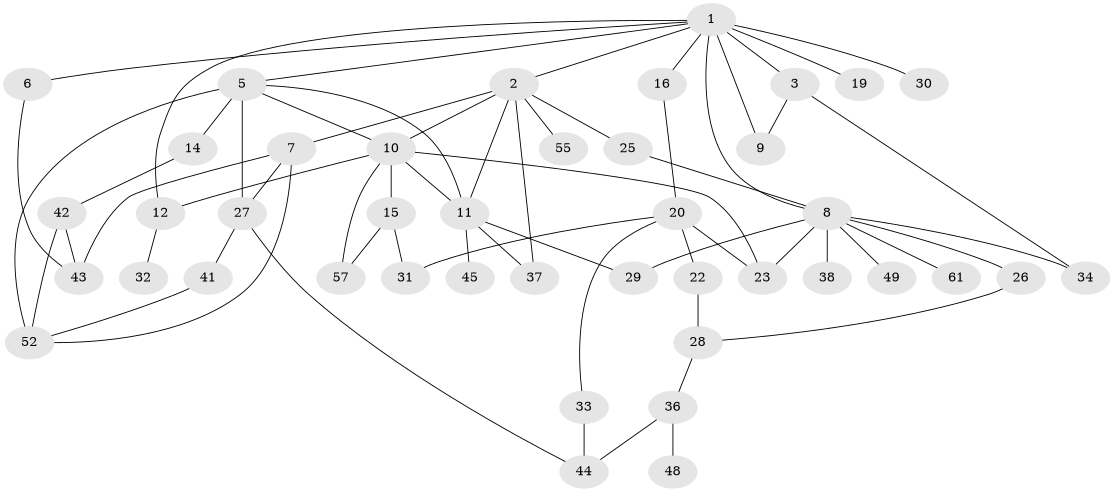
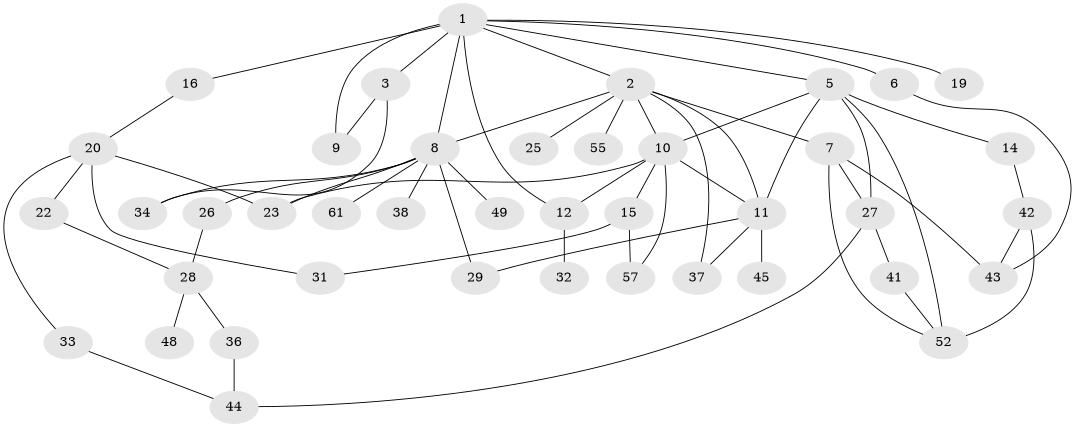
node "30": removed
edge "25" -- "8": now "2" -- "8"
edge "36" -- "48": now "28" -- "48"
